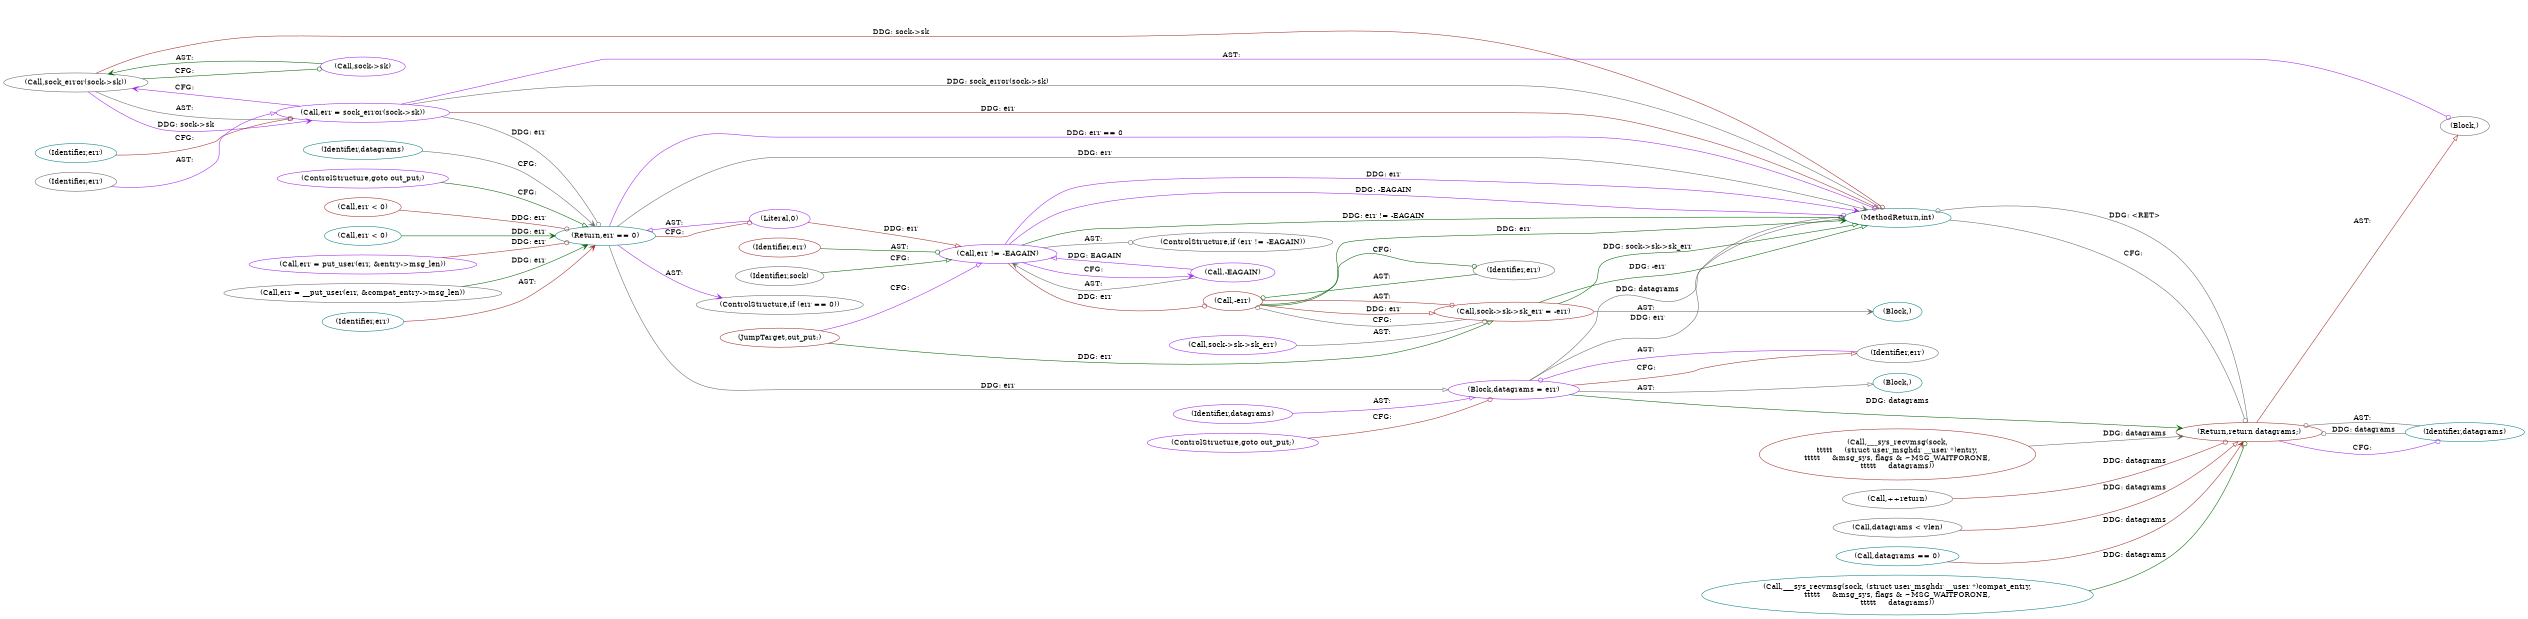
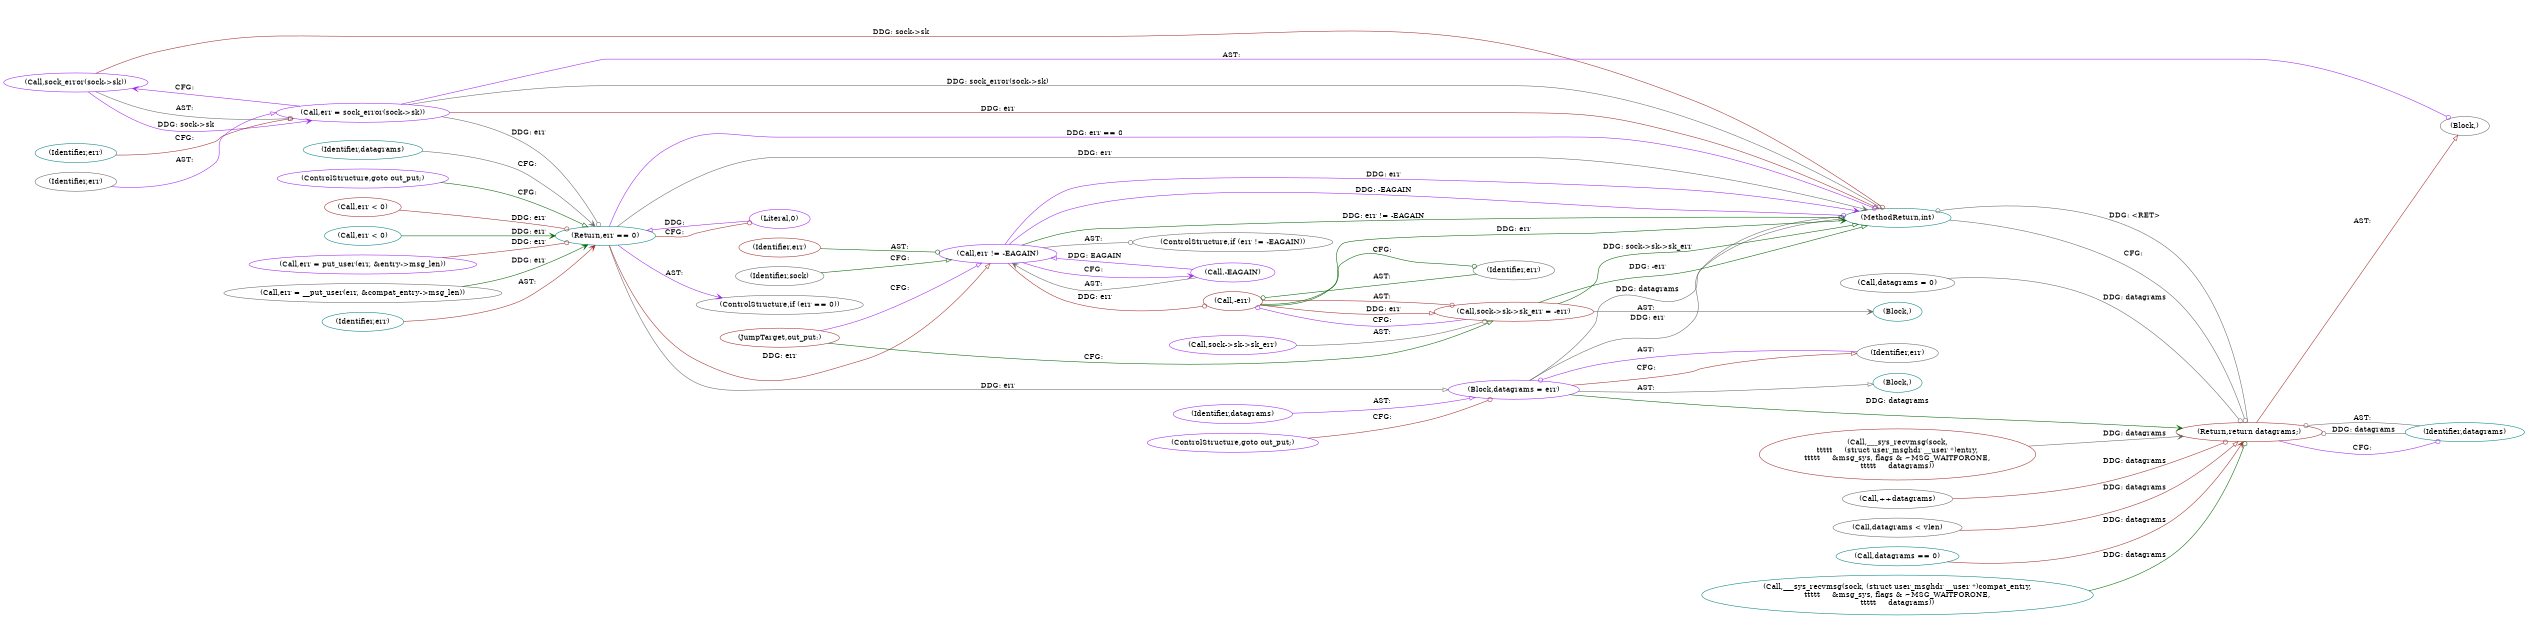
node "(Call,sock->sk)": removed
node "(Call,sock_error(sock->sk))": color gray40 -> purple
edge "(Literal,0)" -> "(Return,err == 0)": label "AST: " -> "DDG: "
edge "(Literal,0)" -> "(Call,err != -EAGAIN)": now "(Return,err == 0)" -> "(Call,err != -EAGAIN)"
node "(Call,datagrams = 0)": added
edge "(Call,sock->sk->sk_err = -err)" -> "(Call,-err)": color gray40 -> purple
edge "(JumpTarget,out_put:)" -> "(Call,sock->sk->sk_err = -err)": label "DDG: err" -> "CFG: "
node "(Call,++return)": label "(Call,++return)" -> "(Call,++datagrams)"
